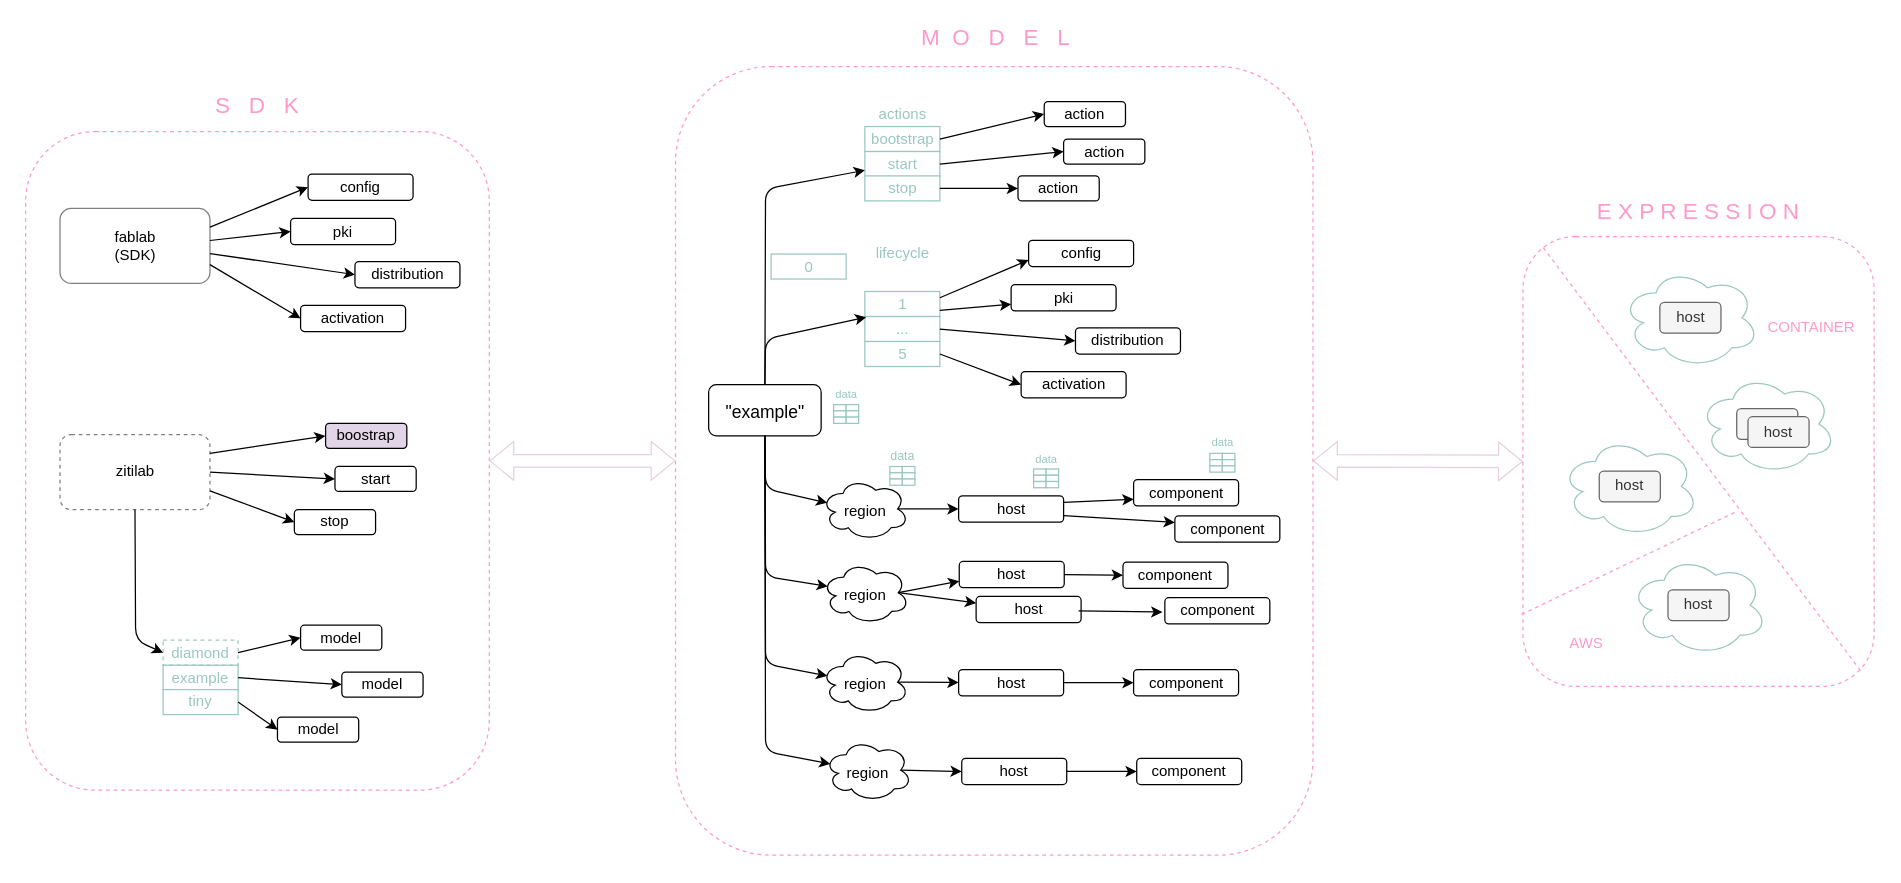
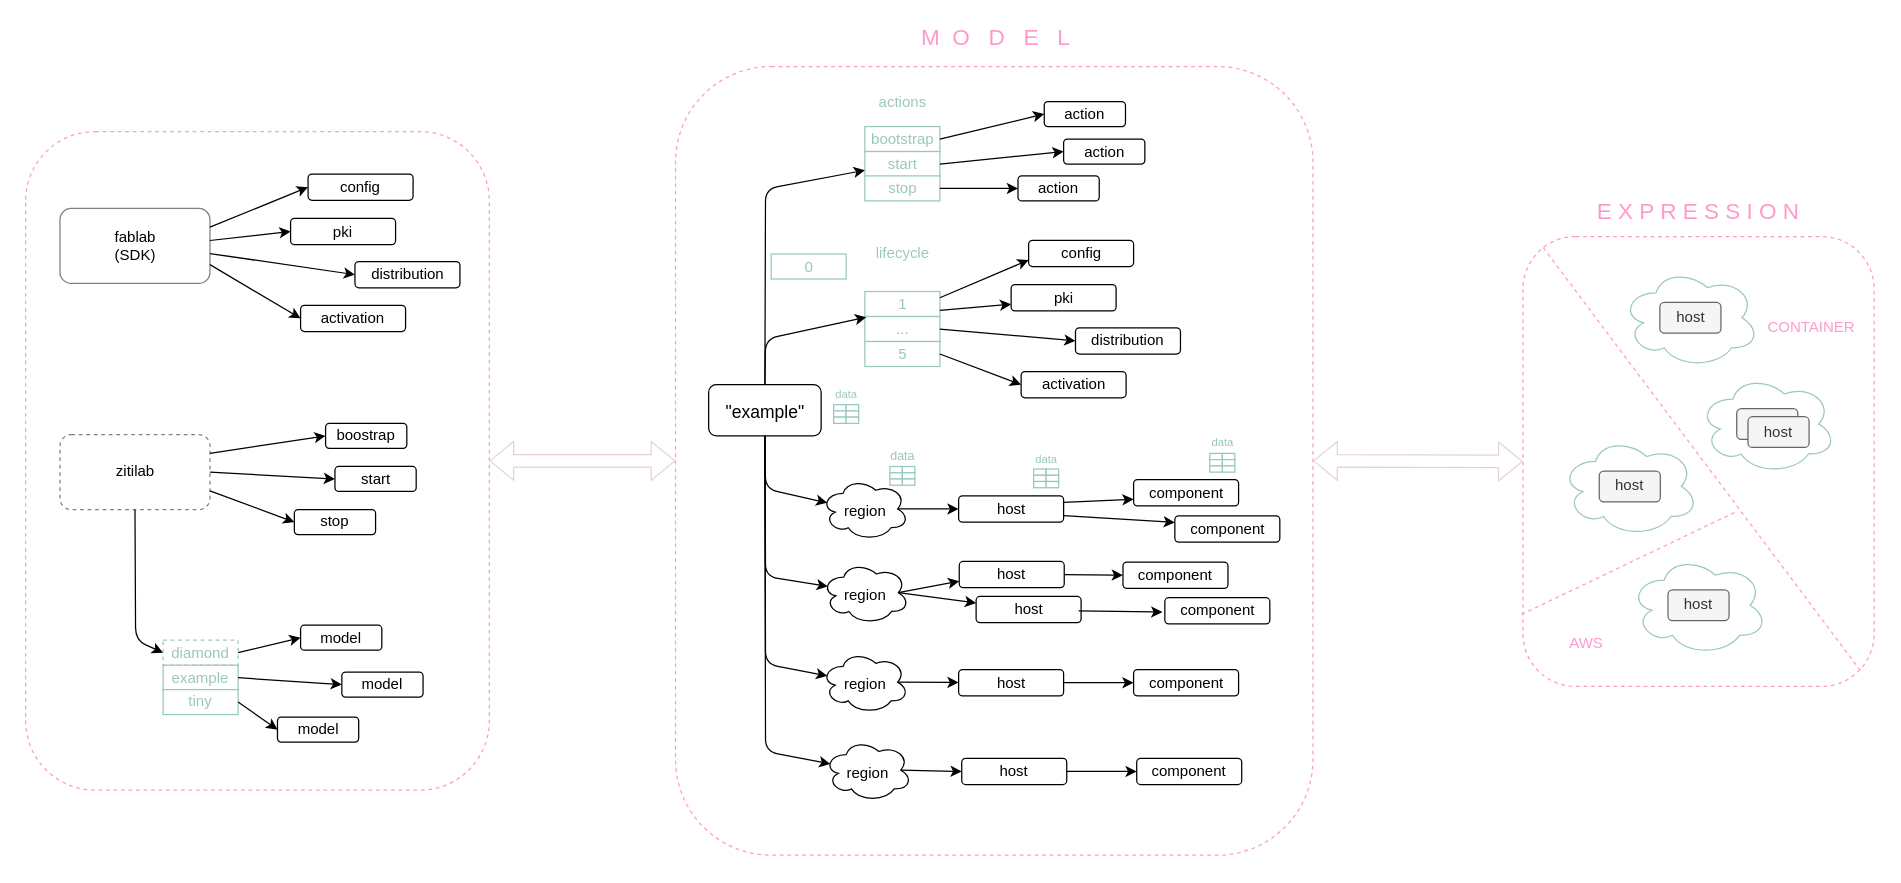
node "S D K": removed
node "actions": moved (903, 114) -> (903, 101)
node "boostrap": fillcolor #e1d5e7 -> #ffffff
